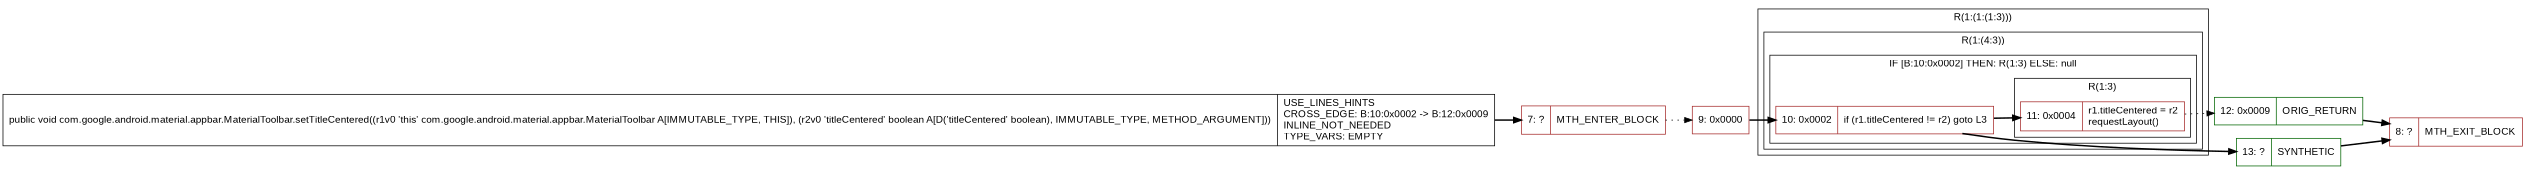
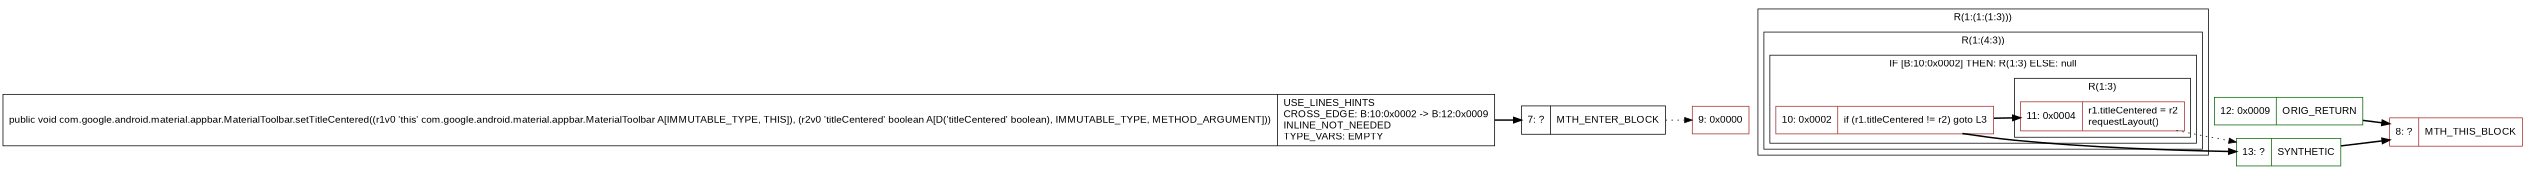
edge "11: 0x0004" -> "12: 0x0009": now "11: 0x0004" -> "13: ?"
node "7: ?": color brown -> black
edge "9: 0x0000" -> "10: 0x0002": removed
node "8: ?": text "MTH_EXIT_BLOCK" -> "MTH_THIS_BLOCK"
